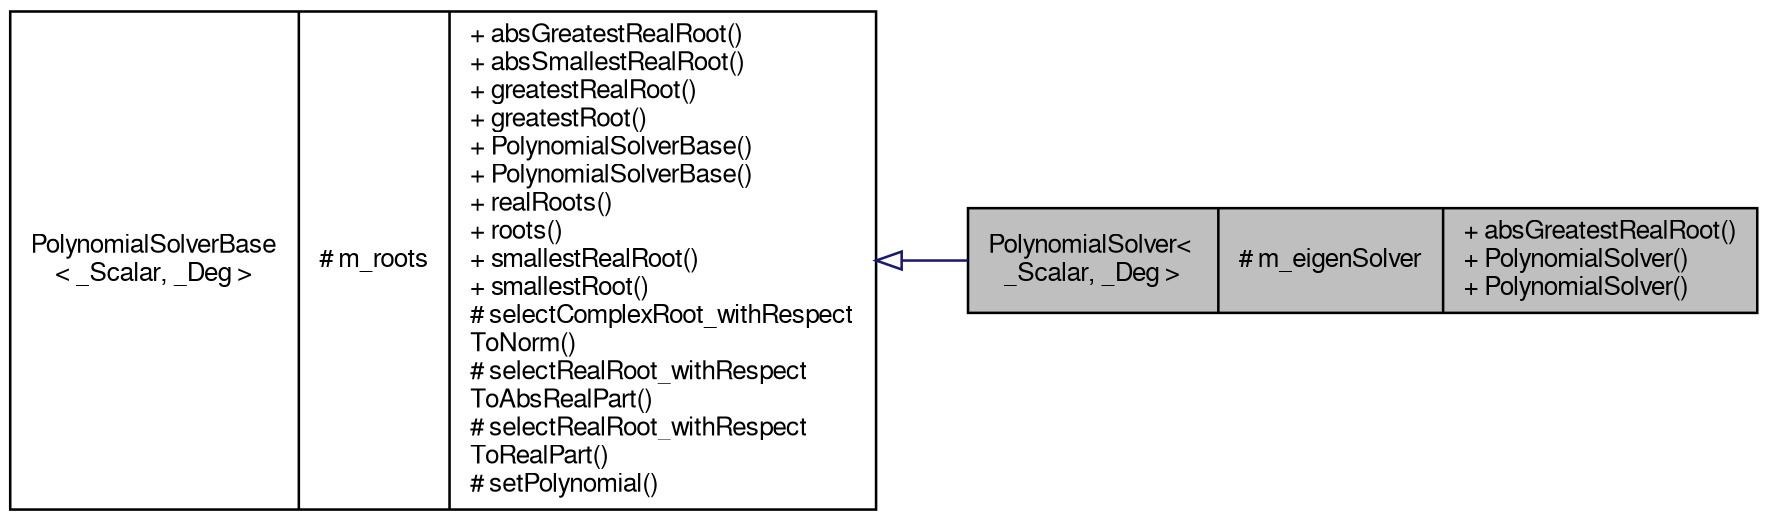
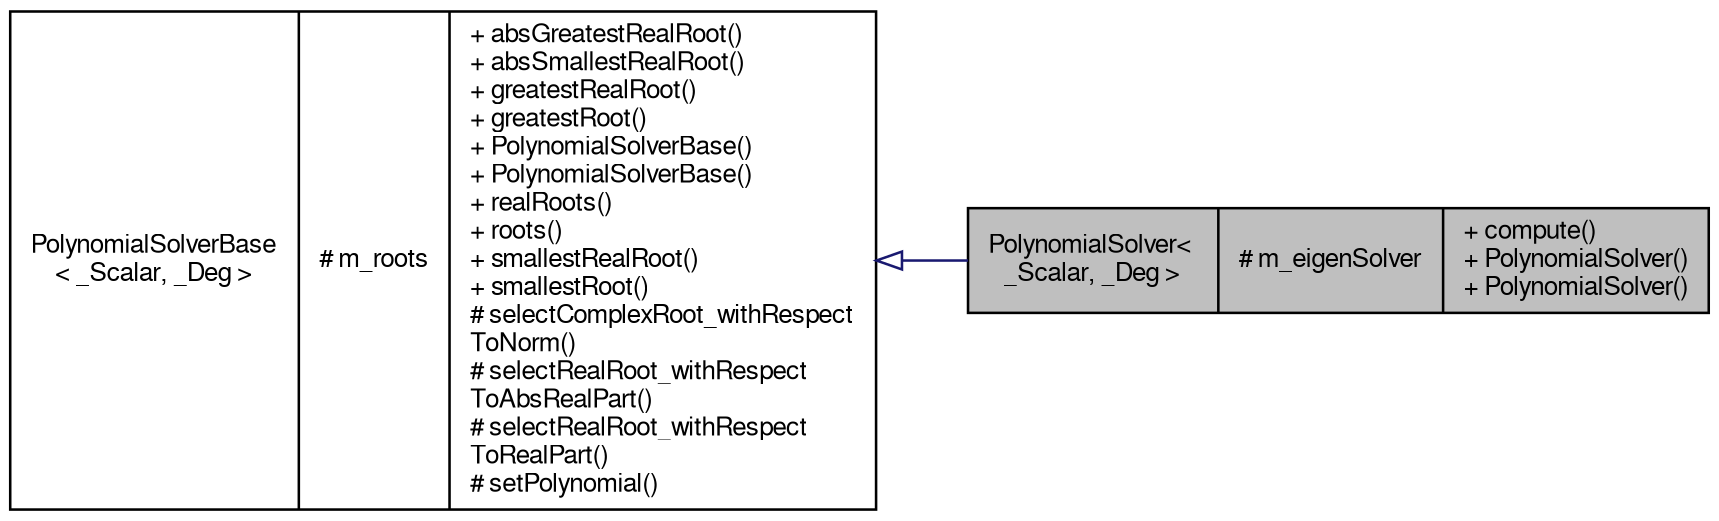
node "PolynomialSolver<": text "+ absGreatestRealRoot()" -> "+ compute()"
